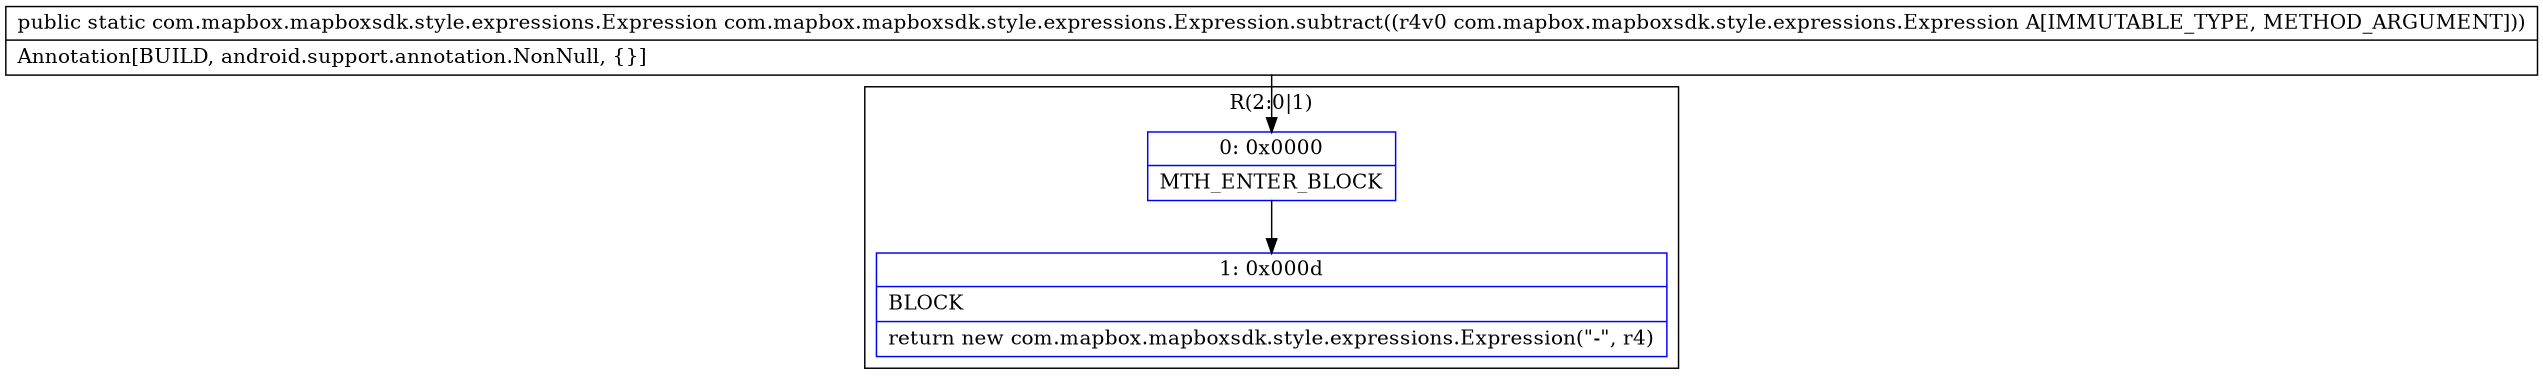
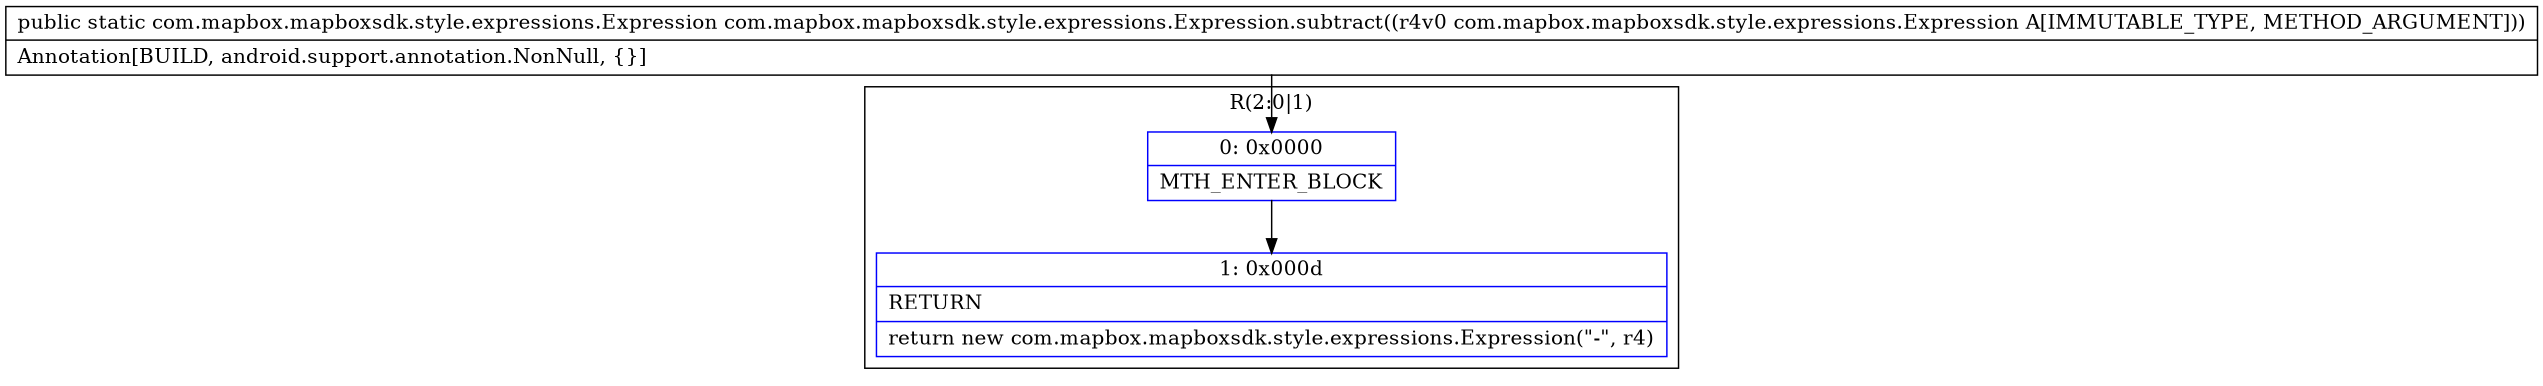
node "1: 0x000d": text "BLOCK" -> "RETURN"
